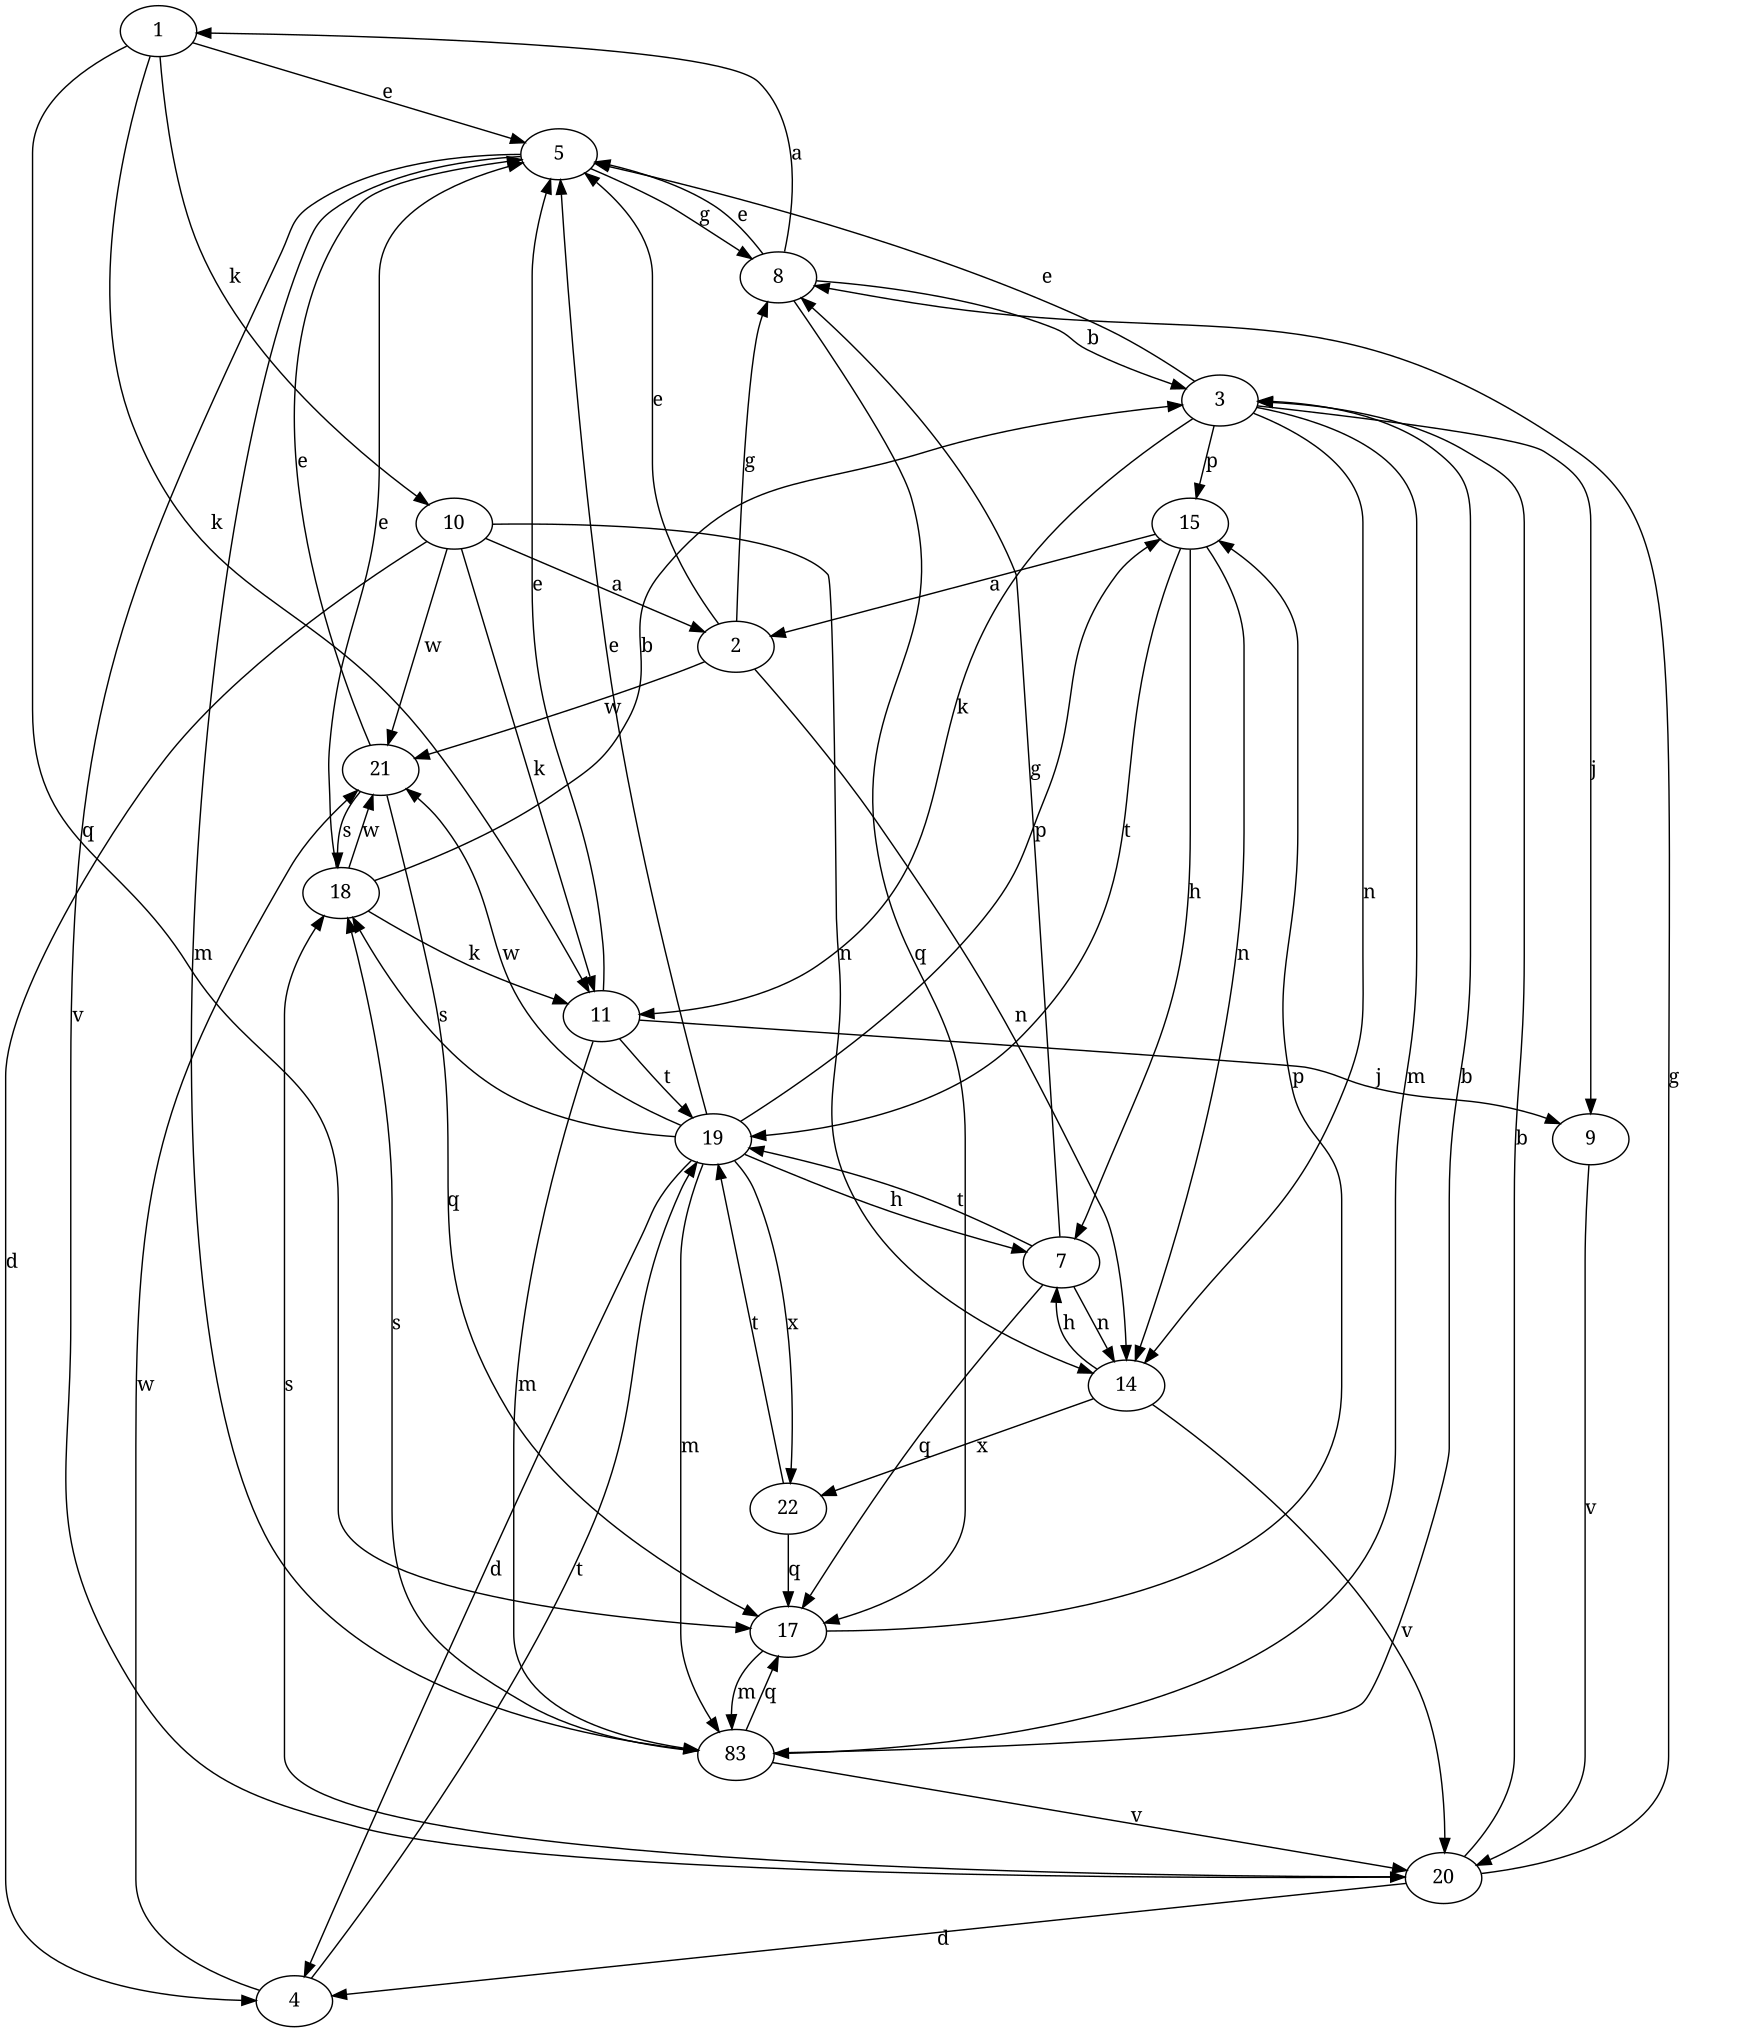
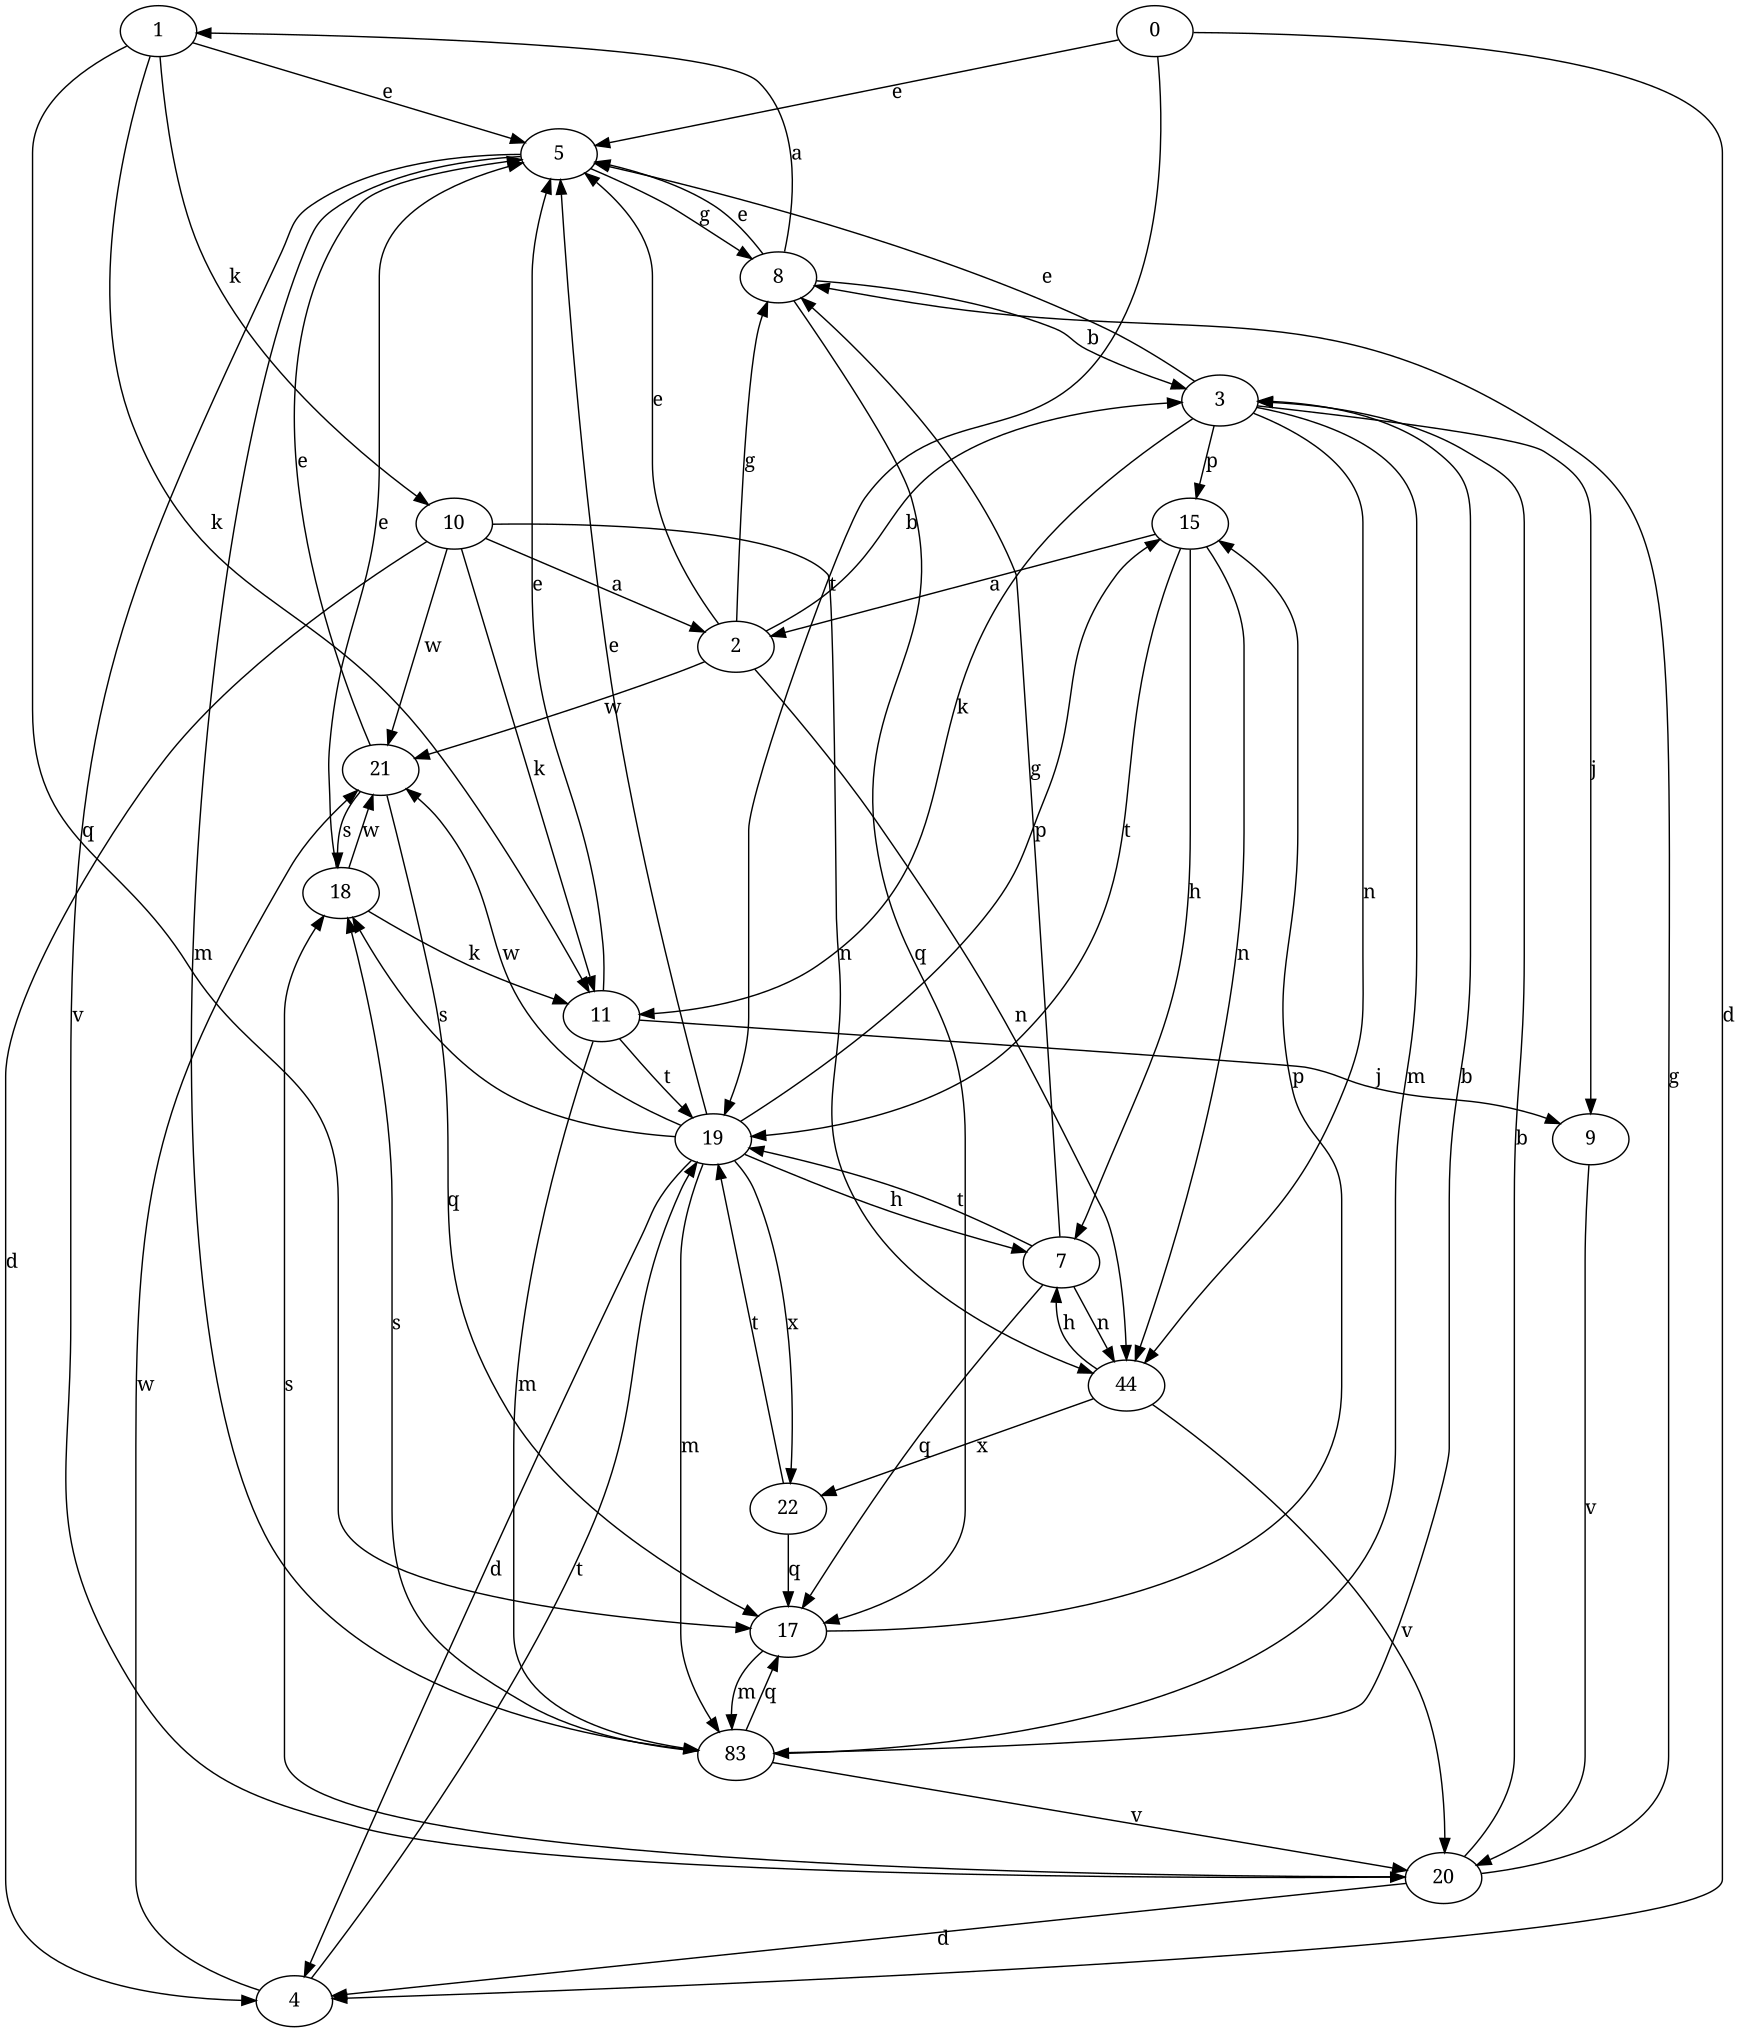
node "0": added
edge "18" -> "3": now "2" -> "3"
node "14": label "14" -> "44"
